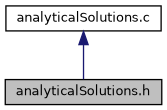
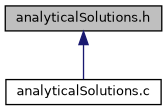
edge "analyticalSolutions.h" -> "analyticalSolutions.c": reversed
